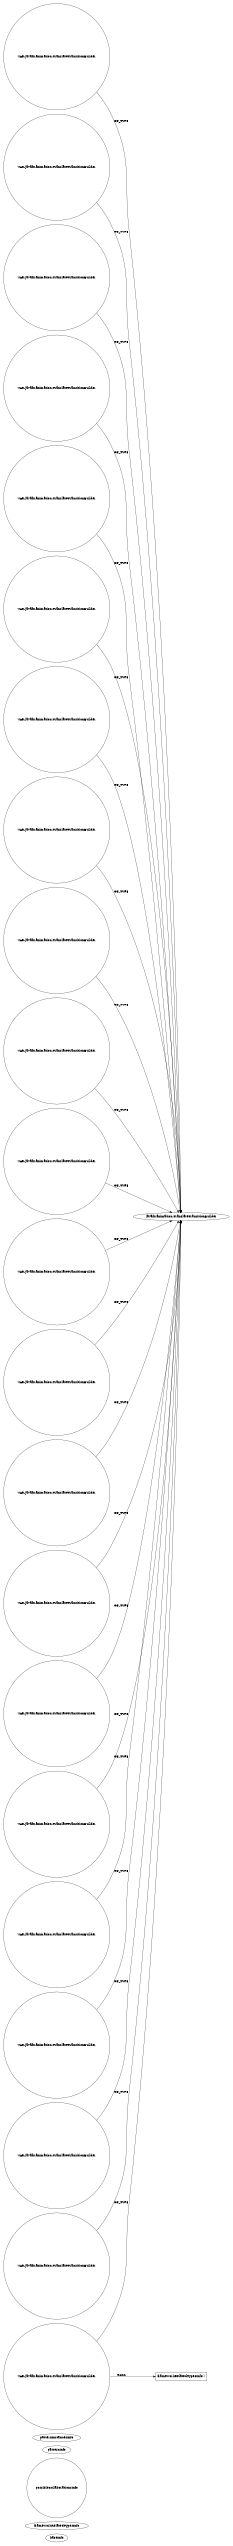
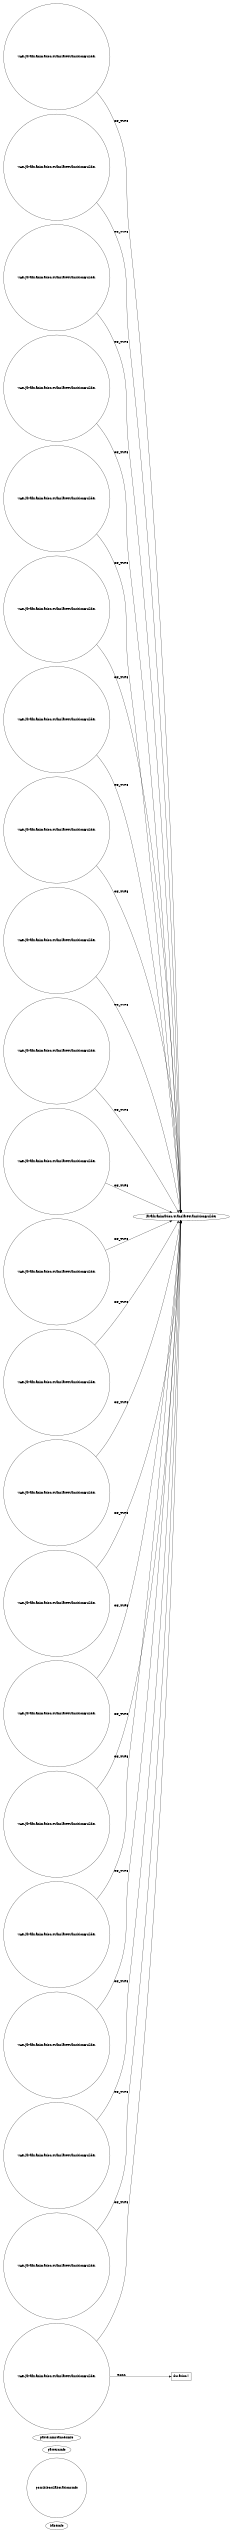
node "frameworkRelatedTypesInfo()": label "frameworkRelatedTypesInfo()" -> "duration()"
node "frameworkRelatedTypesInfo": removed
